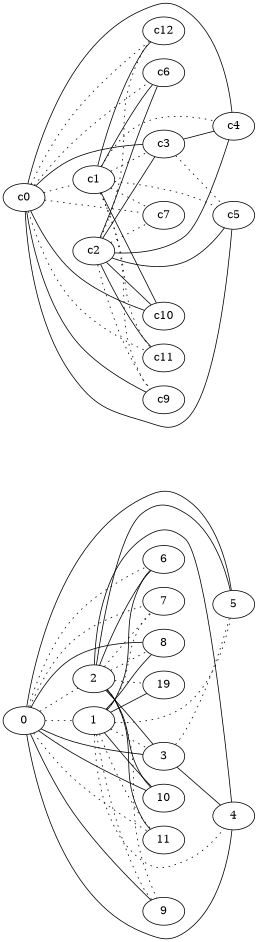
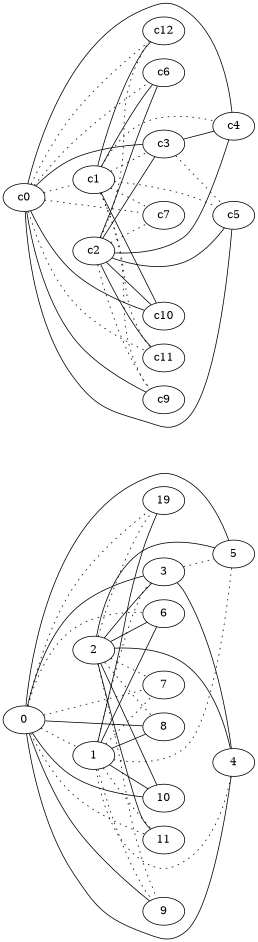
edge "2" -- "0": now "19" -- "0"
